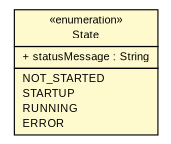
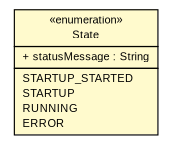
node "State": text "NOT_STARTED" -> "STARTUP_STARTED"
